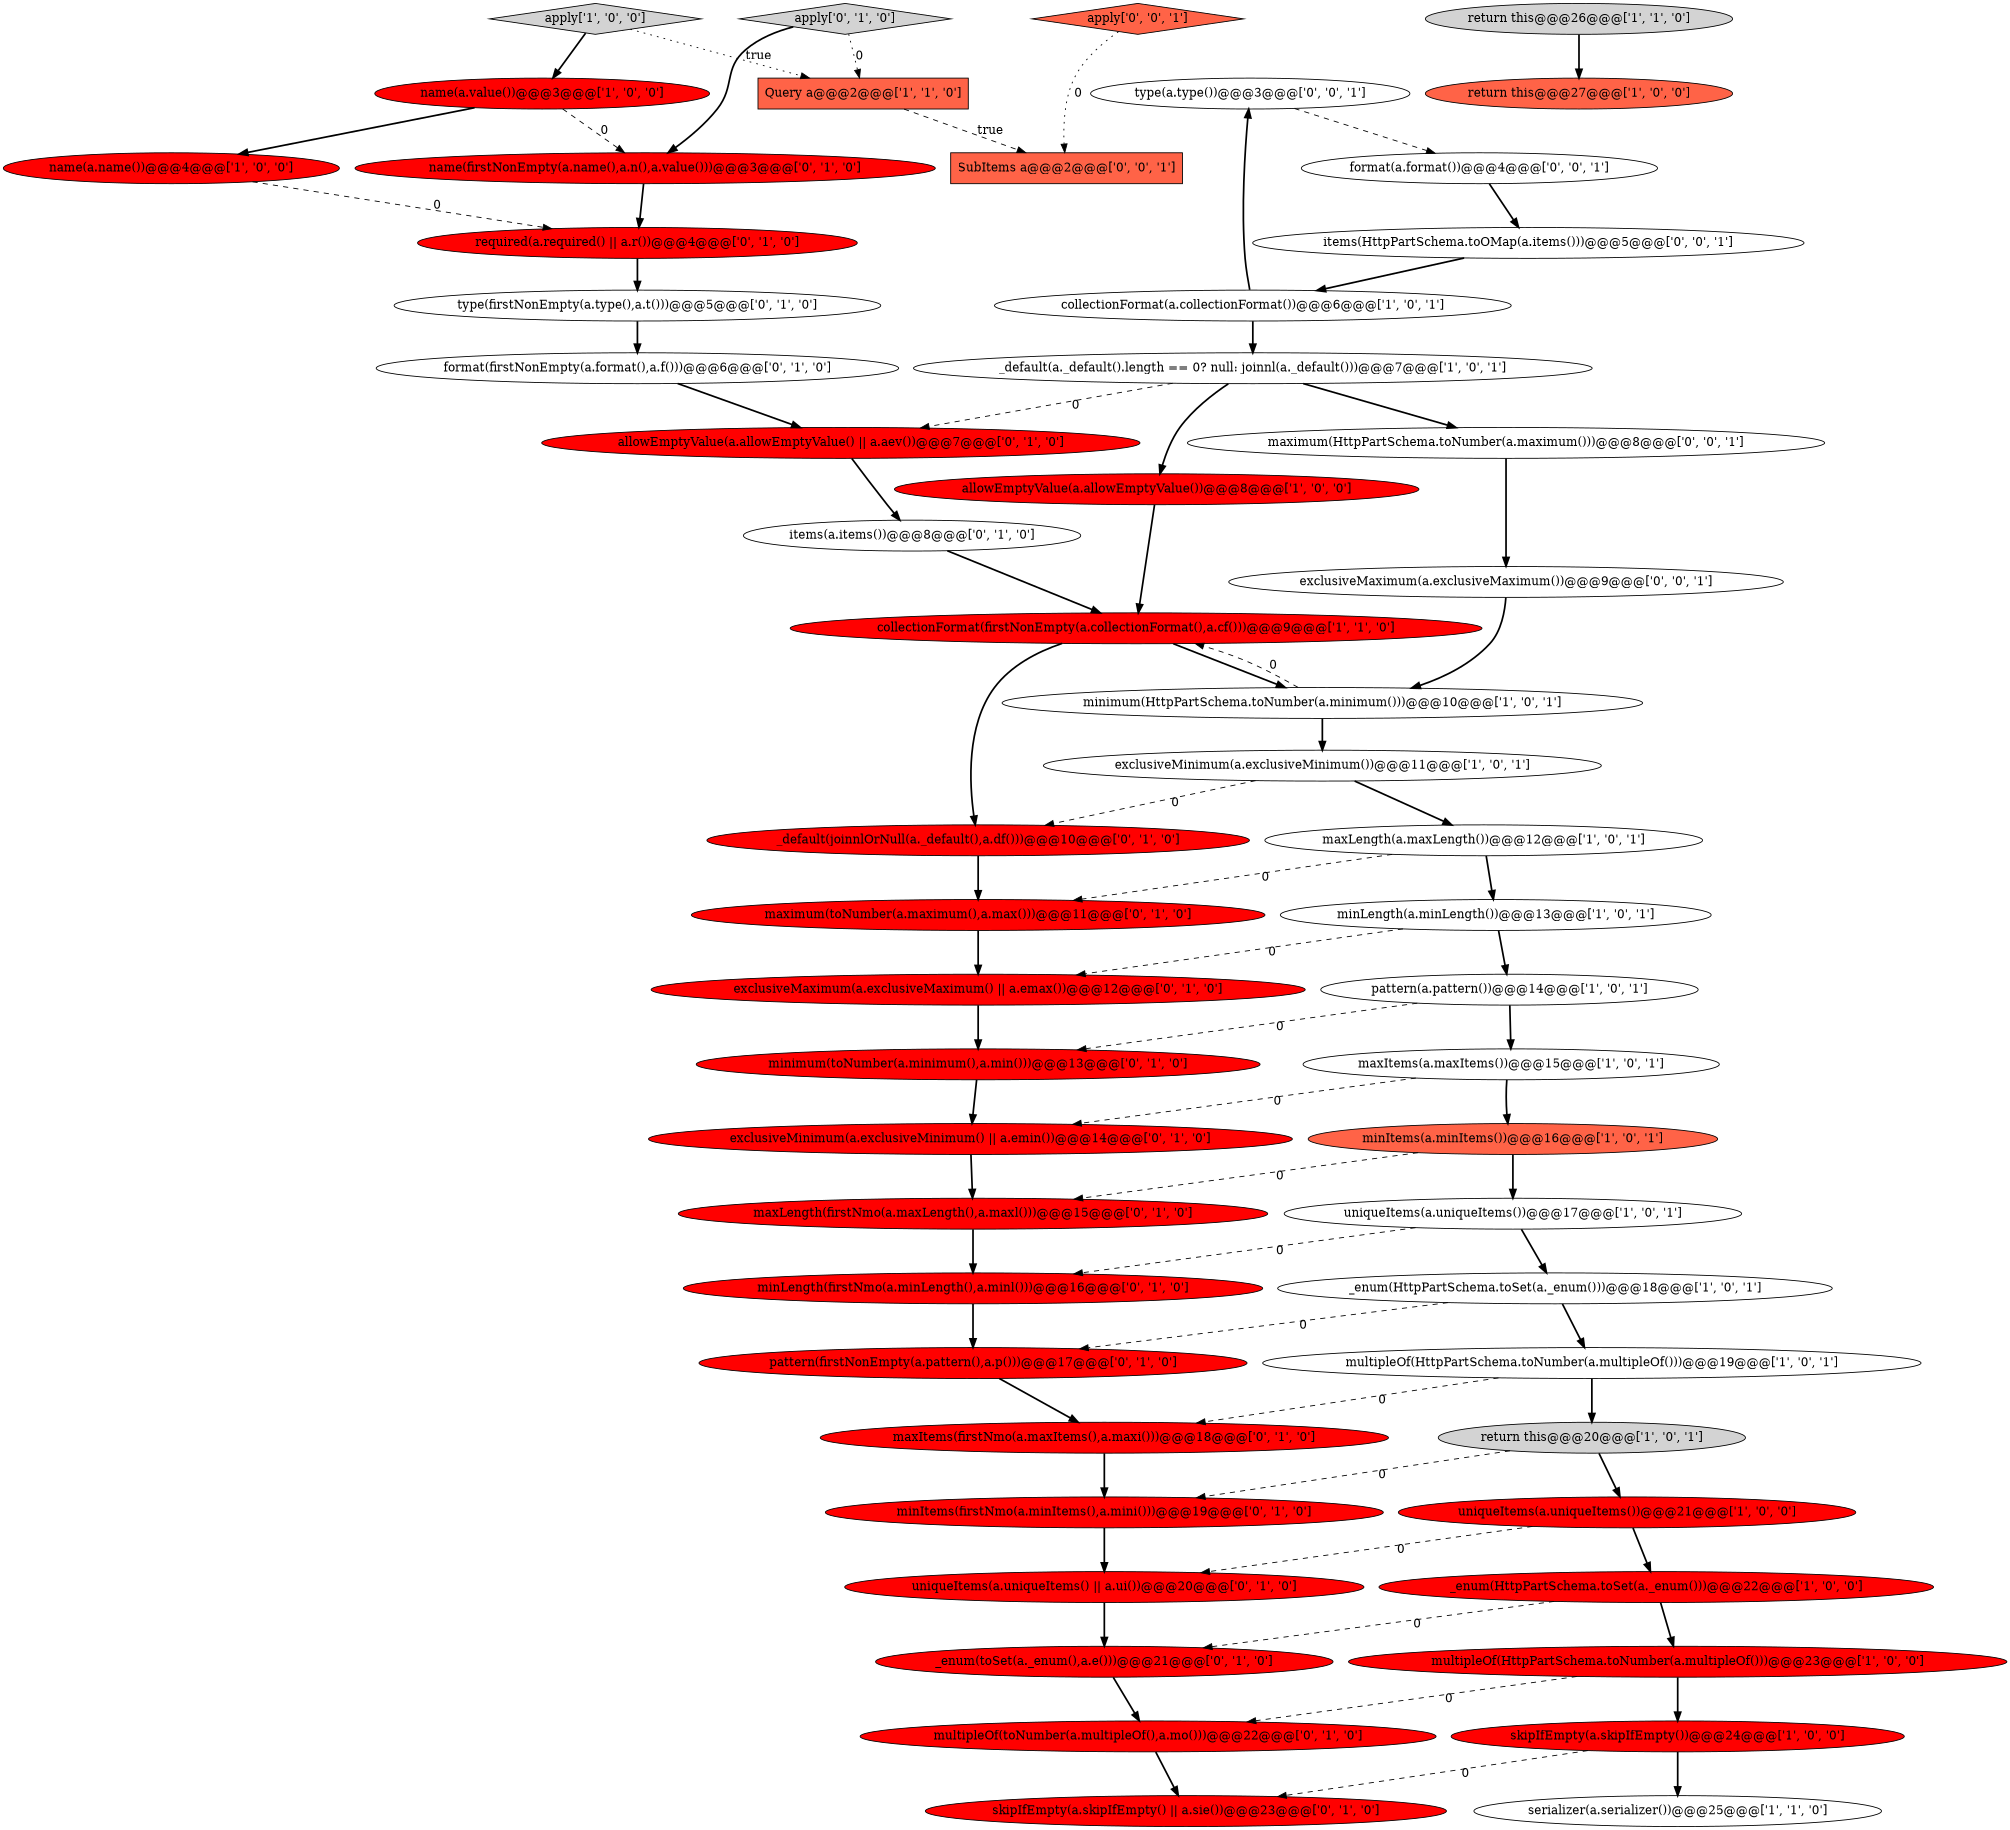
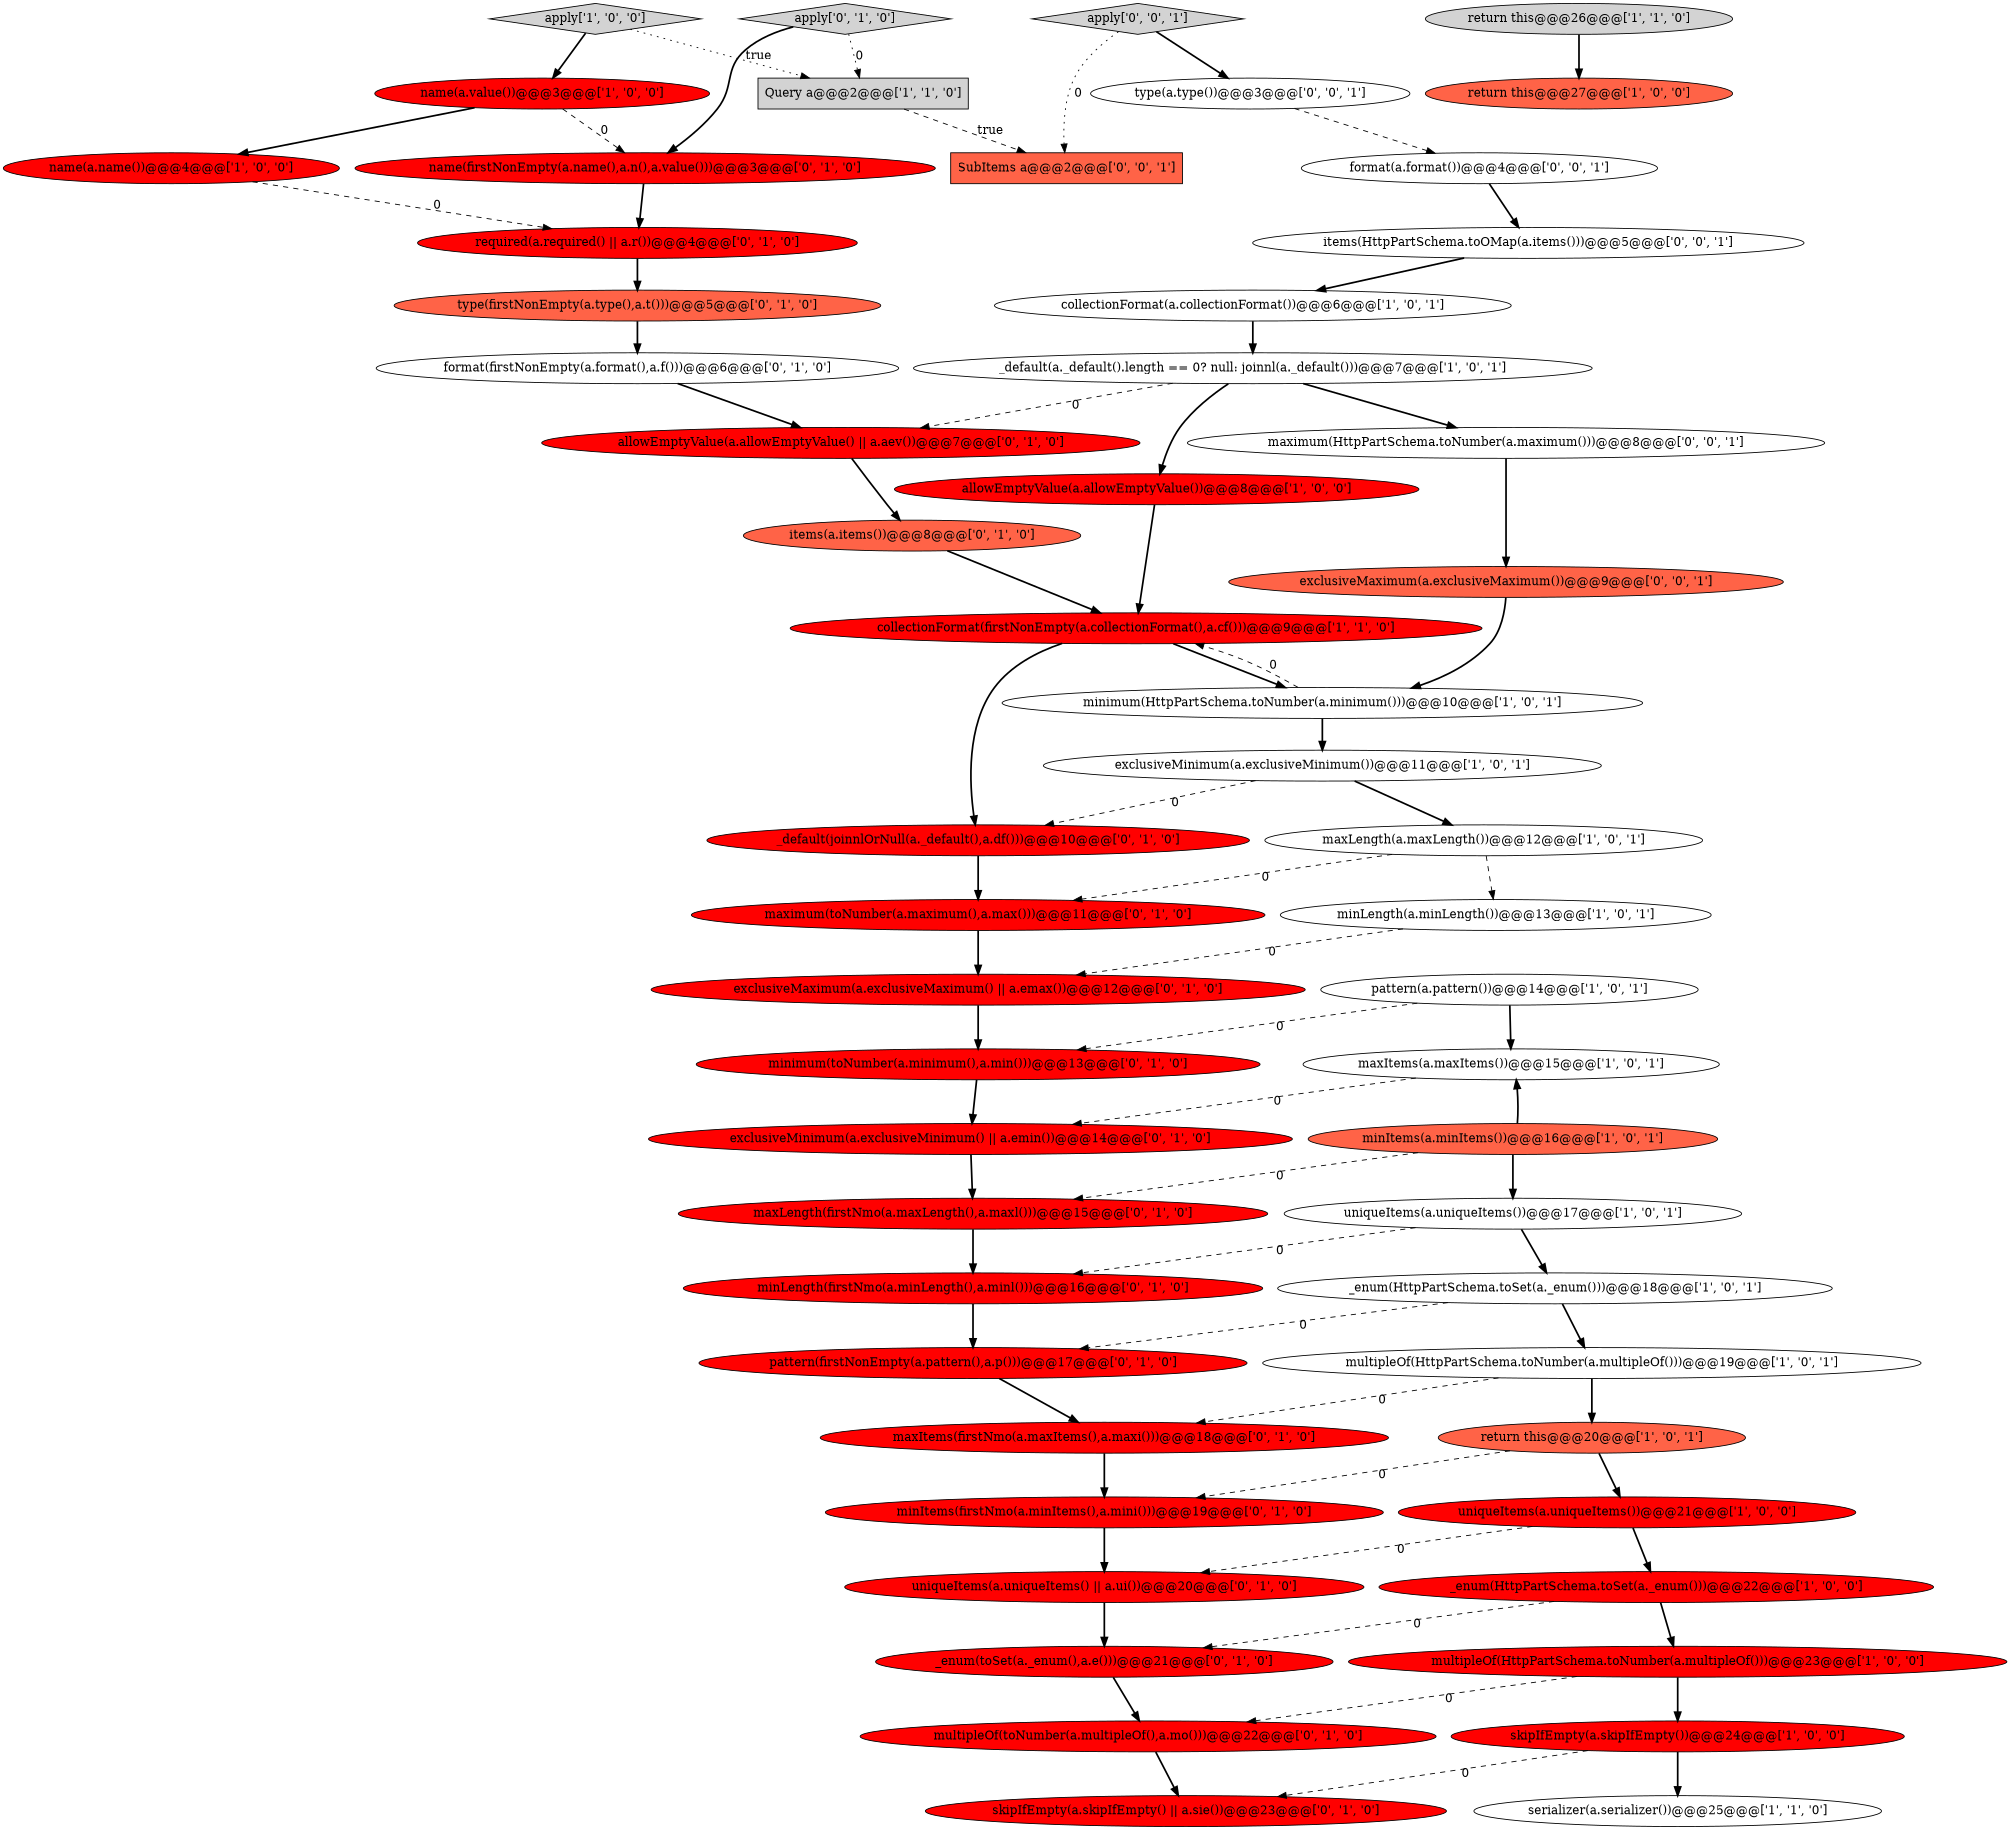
node "apply['0', '0', '1']": fillcolor tomato -> lightgray
node "Query a@@@2@@@['1', '1', '0']": fillcolor tomato -> lightgray
edge "collectionFormat(a.collectionFormat())@@@6@@@['1', '0', '1']" -> "type(a.type())@@@3@@@['0', '0', '1']": now "apply['0', '0', '1']" -> "type(a.type())@@@3@@@['0', '0', '1']"
node "type(firstNonEmpty(a.type(),a.t()))@@@5@@@['0', '1', '0']": fillcolor white -> tomato
node "items(a.items())@@@8@@@['0', '1', '0']": fillcolor white -> tomato
node "exclusiveMaximum(a.exclusiveMaximum())@@@9@@@['0', '0', '1']": fillcolor white -> tomato
edge "maxLength(a.maxLength())@@@12@@@['1', '0', '1']" -> "minLength(a.minLength())@@@13@@@['1', '0', '1']": style bold -> dashed
edge "minLength(a.minLength())@@@13@@@['1', '0', '1']" -> "pattern(a.pattern())@@@14@@@['1', '0', '1']": removed
edge "maxItems(a.maxItems())@@@15@@@['1', '0', '1']" -> "minItems(a.minItems())@@@16@@@['1', '0', '1']": reversed
node "return this@@@20@@@['1', '0', '1']": fillcolor lightgray -> tomato
